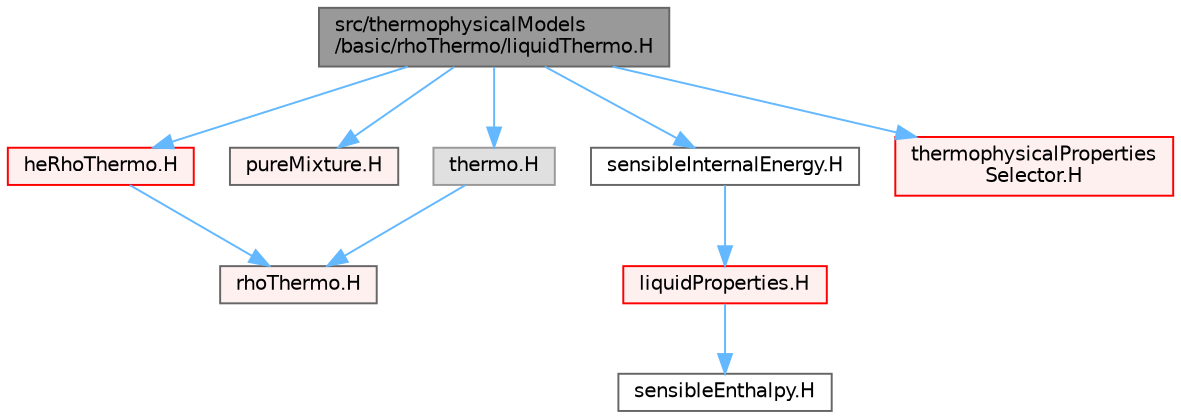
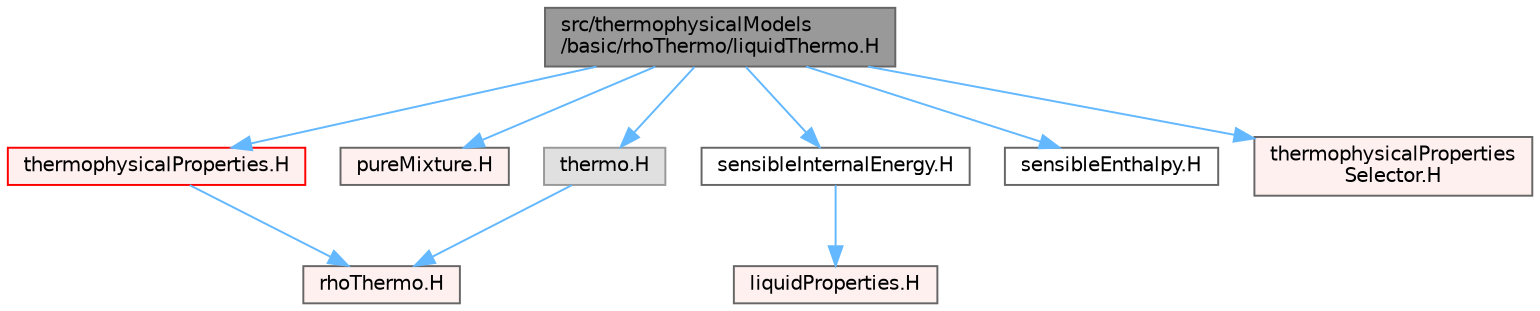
node "heRhoThermo.H": label "heRhoThermo.H" -> "thermophysicalProperties.H"
node "thermophysicalProperties Selector.H": color red -> grey40
node "liquidProperties.H": color red -> grey40
edge "liquidProperties.H" -> "sensibleEnthalpy.H": now "src/thermophysicalModels /basic/rhoThermo/liquidThermo.H" -> "sensibleEnthalpy.H"
